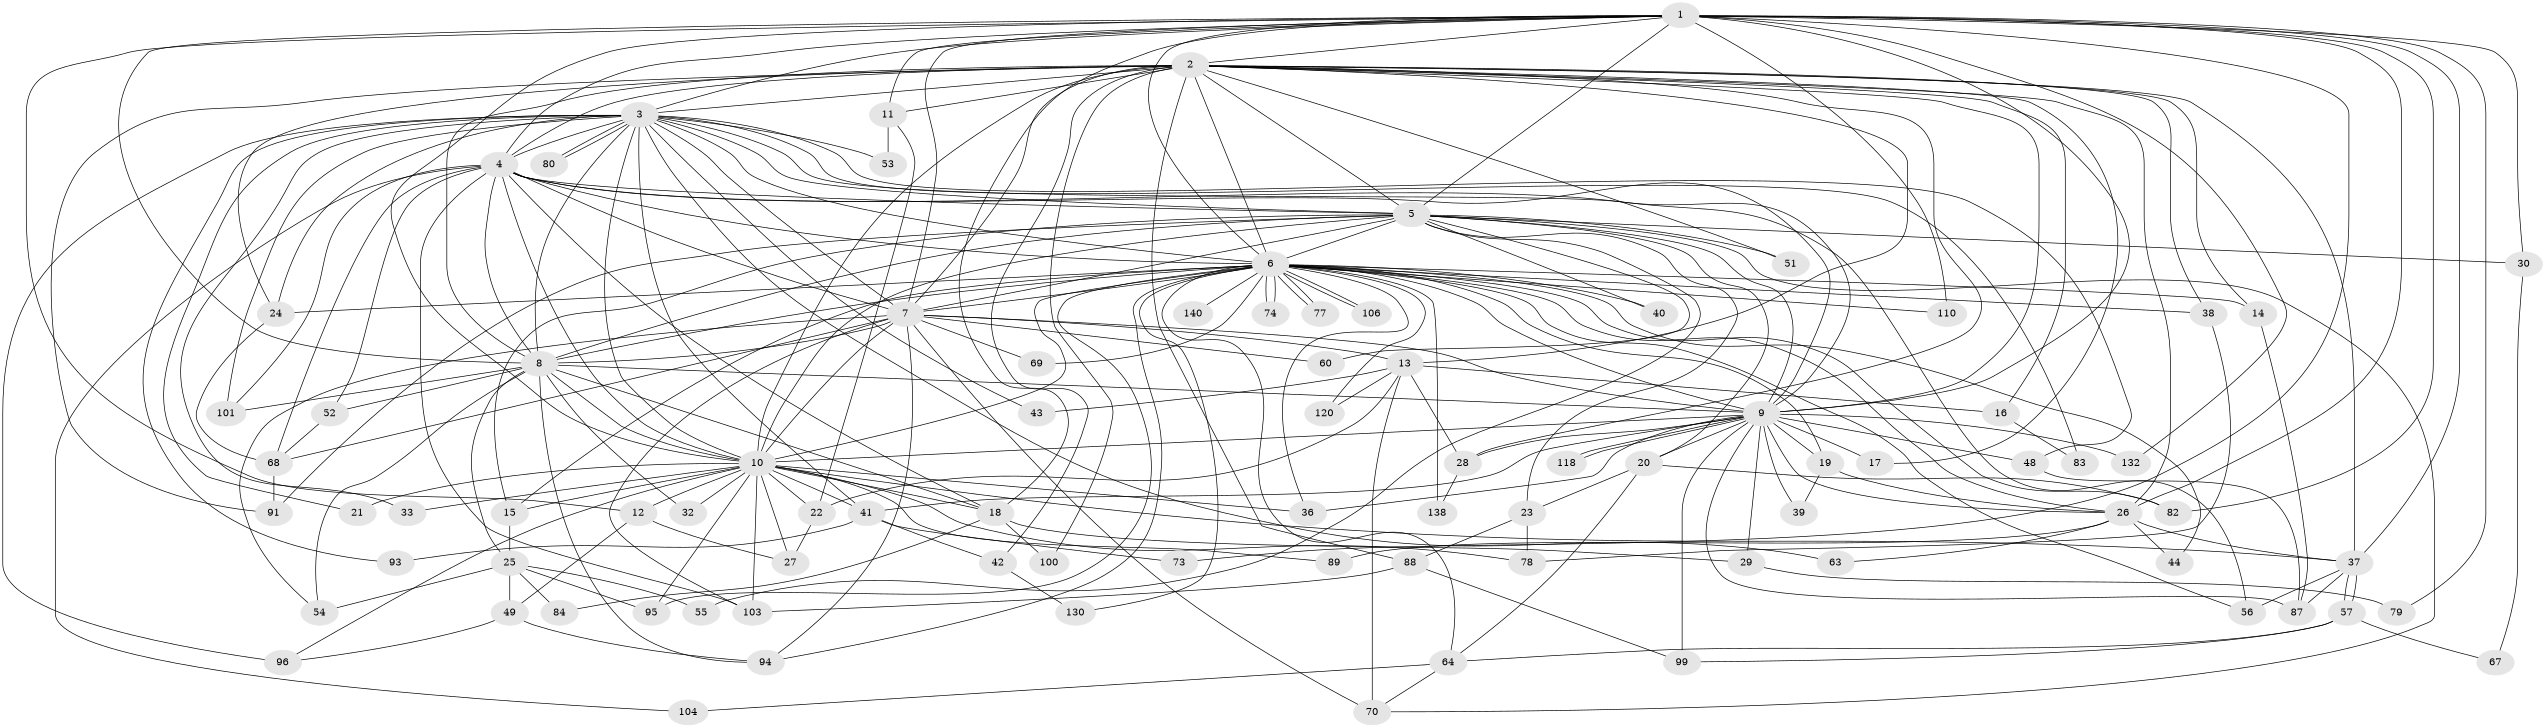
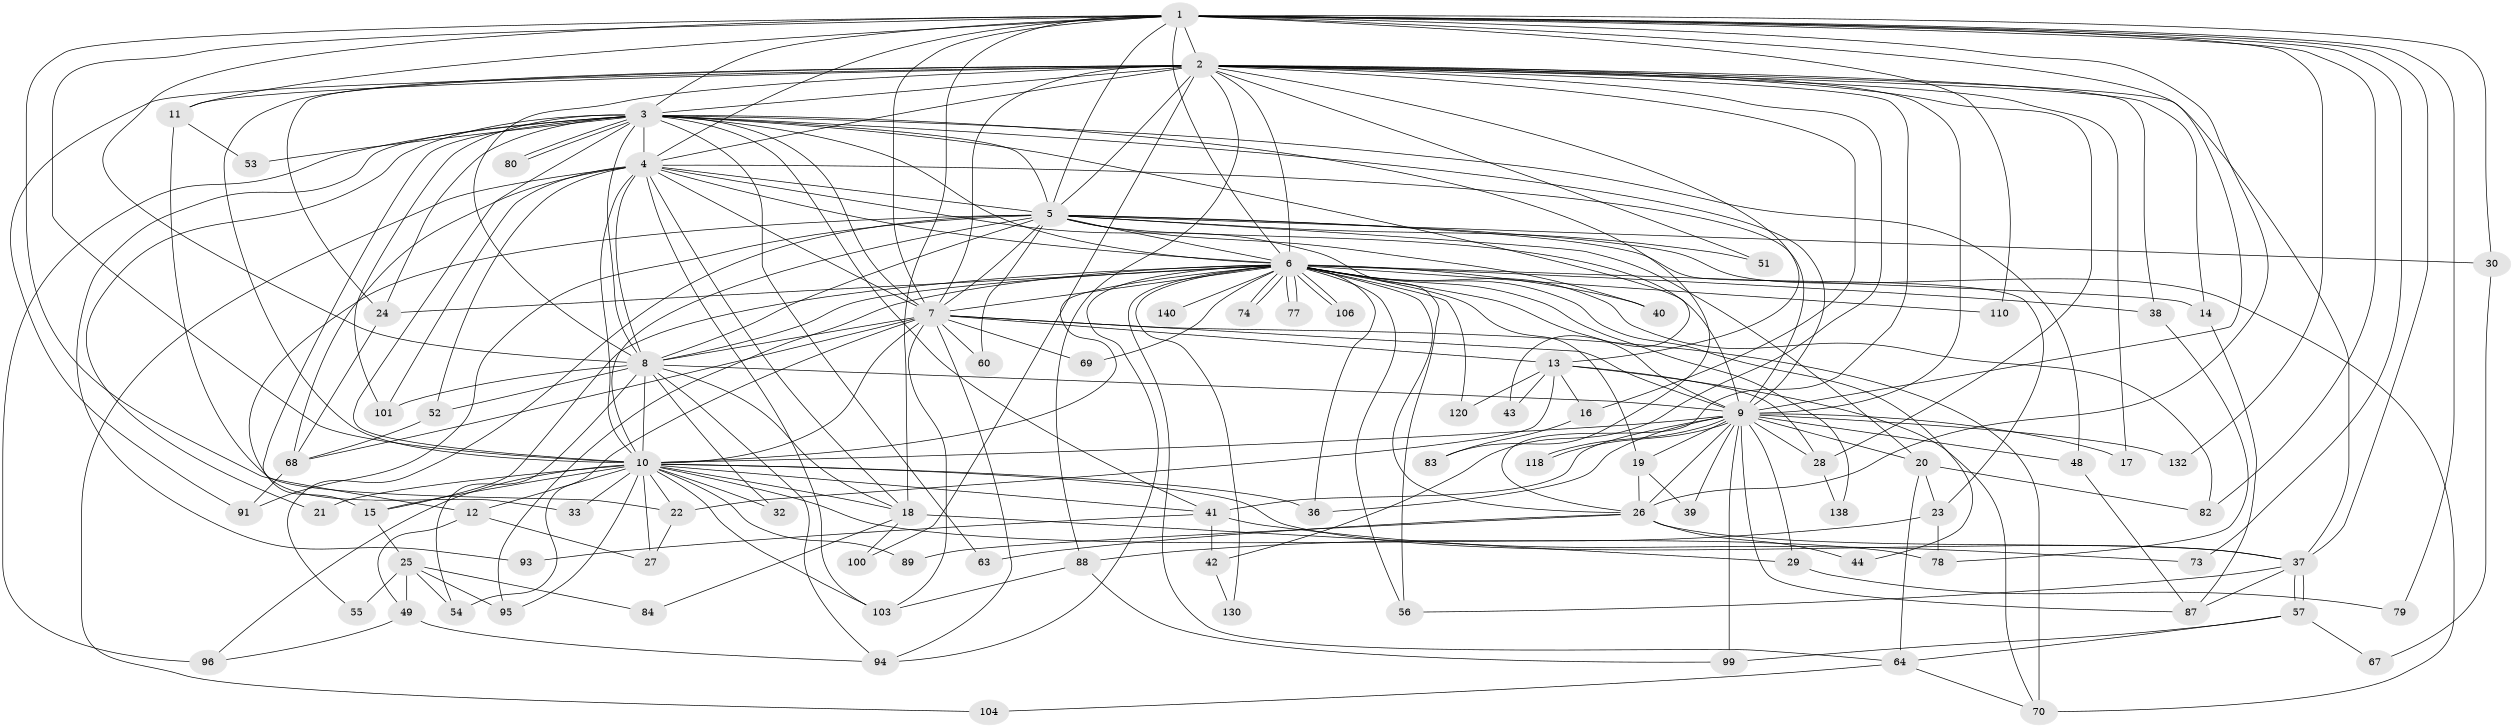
edge "8" -- "25": removed
